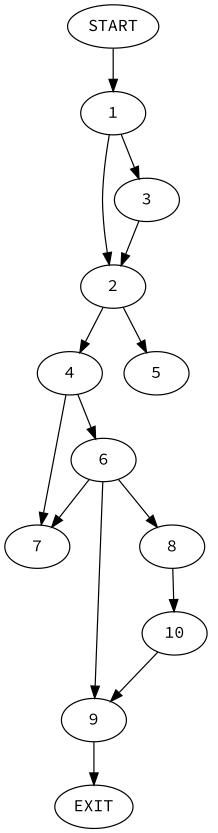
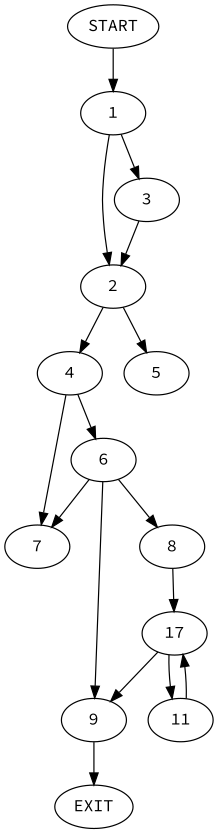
node "10": label "10" -> "17"
node "11": added
